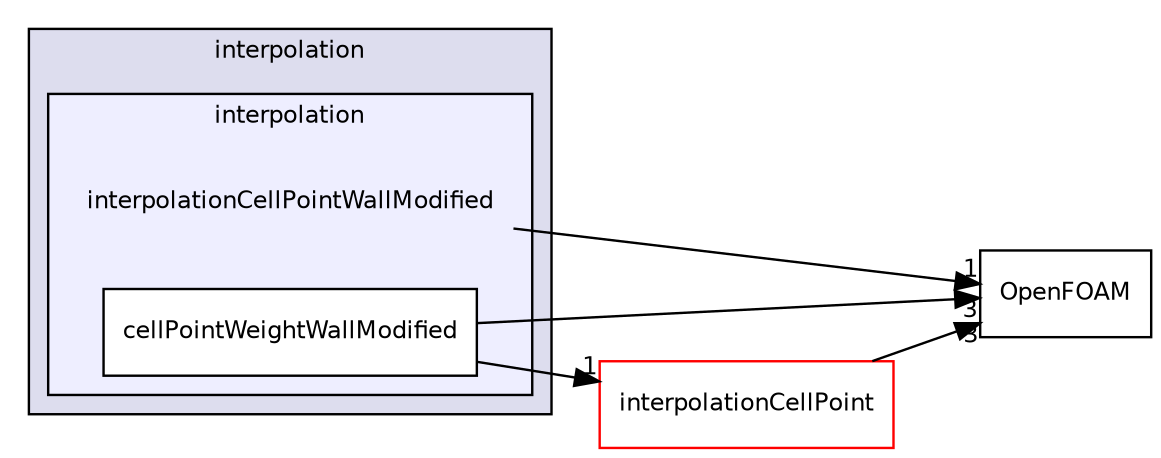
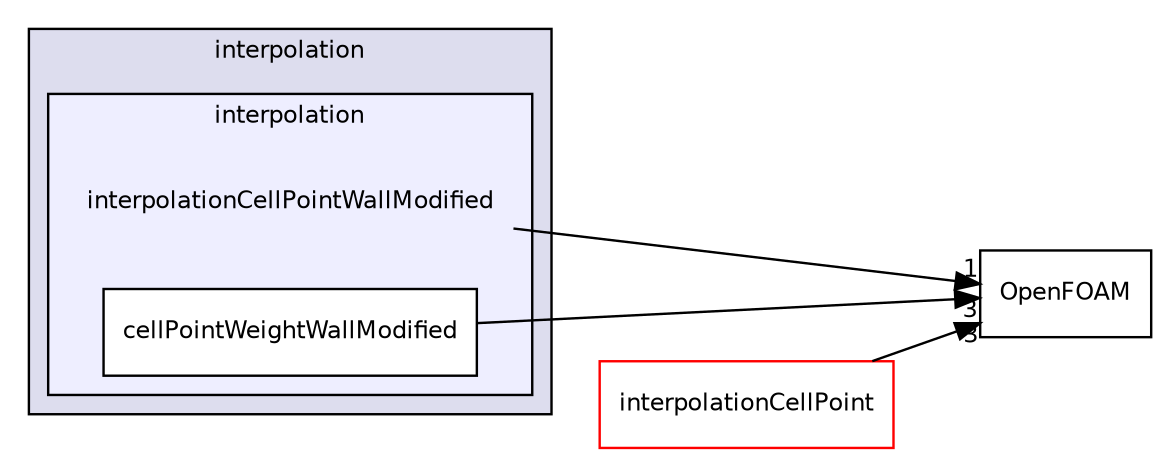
edge "cellPointWeightWallModified" -> "interpolationCellPoint": removed
